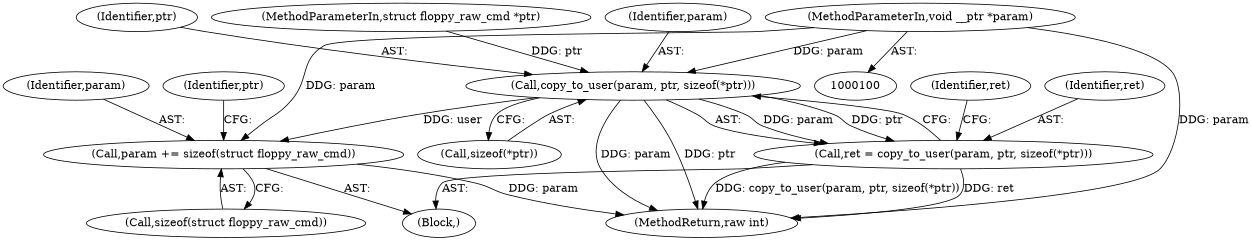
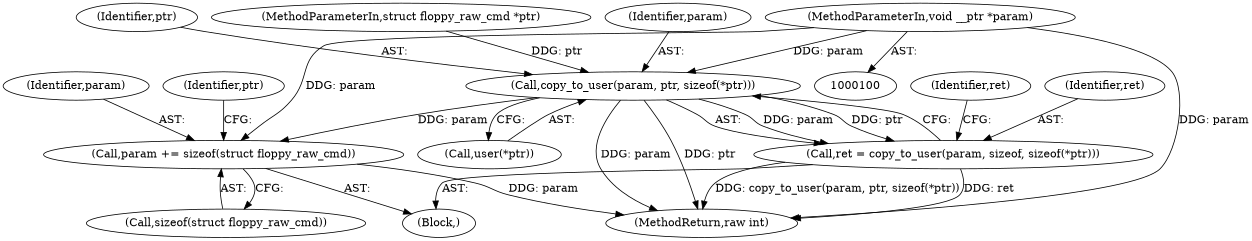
edge "(Call,copy_to_user(param, ptr, sizeof(*ptr)))" -> "(Call,param += sizeof(struct floppy_raw_cmd))": label "DDG: user" -> "DDG: param"
node "(Call,sizeof(*ptr))": label "(Call,sizeof(*ptr))" -> "(Call,user(*ptr))"
node "(Call,ret = copy_to_user(param, ptr, sizeof(*ptr)))": label "(Call,ret = copy_to_user(param, ptr, sizeof(*ptr)))" -> "(Call,ret = copy_to_user(param, sizeof, sizeof(*ptr)))"
